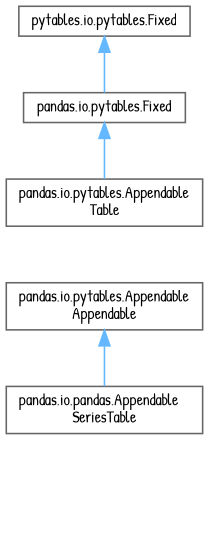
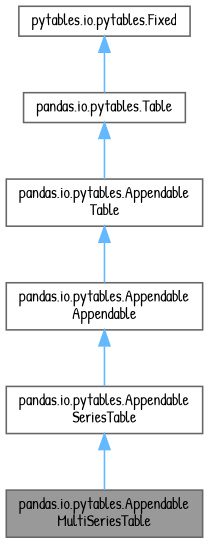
node "pandas.io.pytables.Fixed": label "pandas.io.pytables.Fixed" -> "pandas.io.pytables.Table"
edge "pandas.io.pytables.Appendable Appendable" -> "pandas.io.pytables.Appendable Table": added
node "pandas.io.pandas.Appendable SeriesTable": label "pandas.io.pandas.Appendable SeriesTable" -> "pandas.io.pytables.Appendable SeriesTable"
node "pandas.io.pytables.Appendable MultiSeriesTable": added
